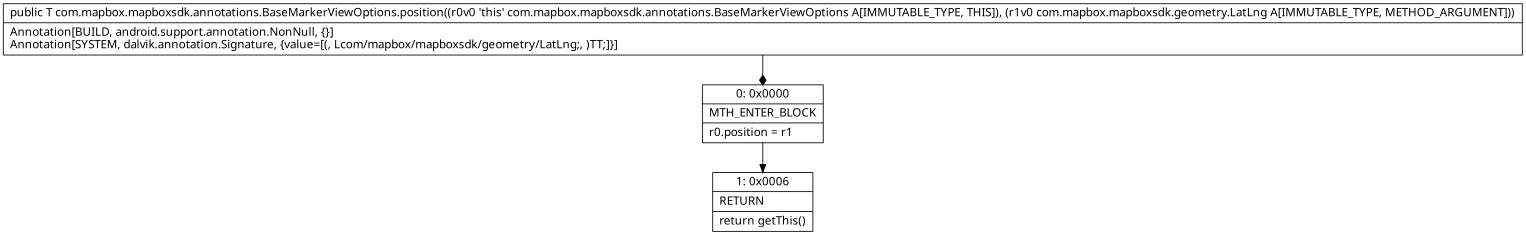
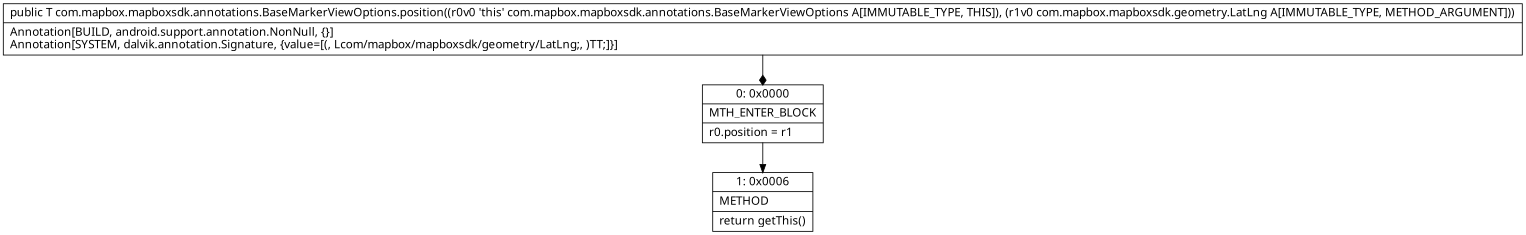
node "1: 0x0006": text "RETURN" -> "METHOD"
